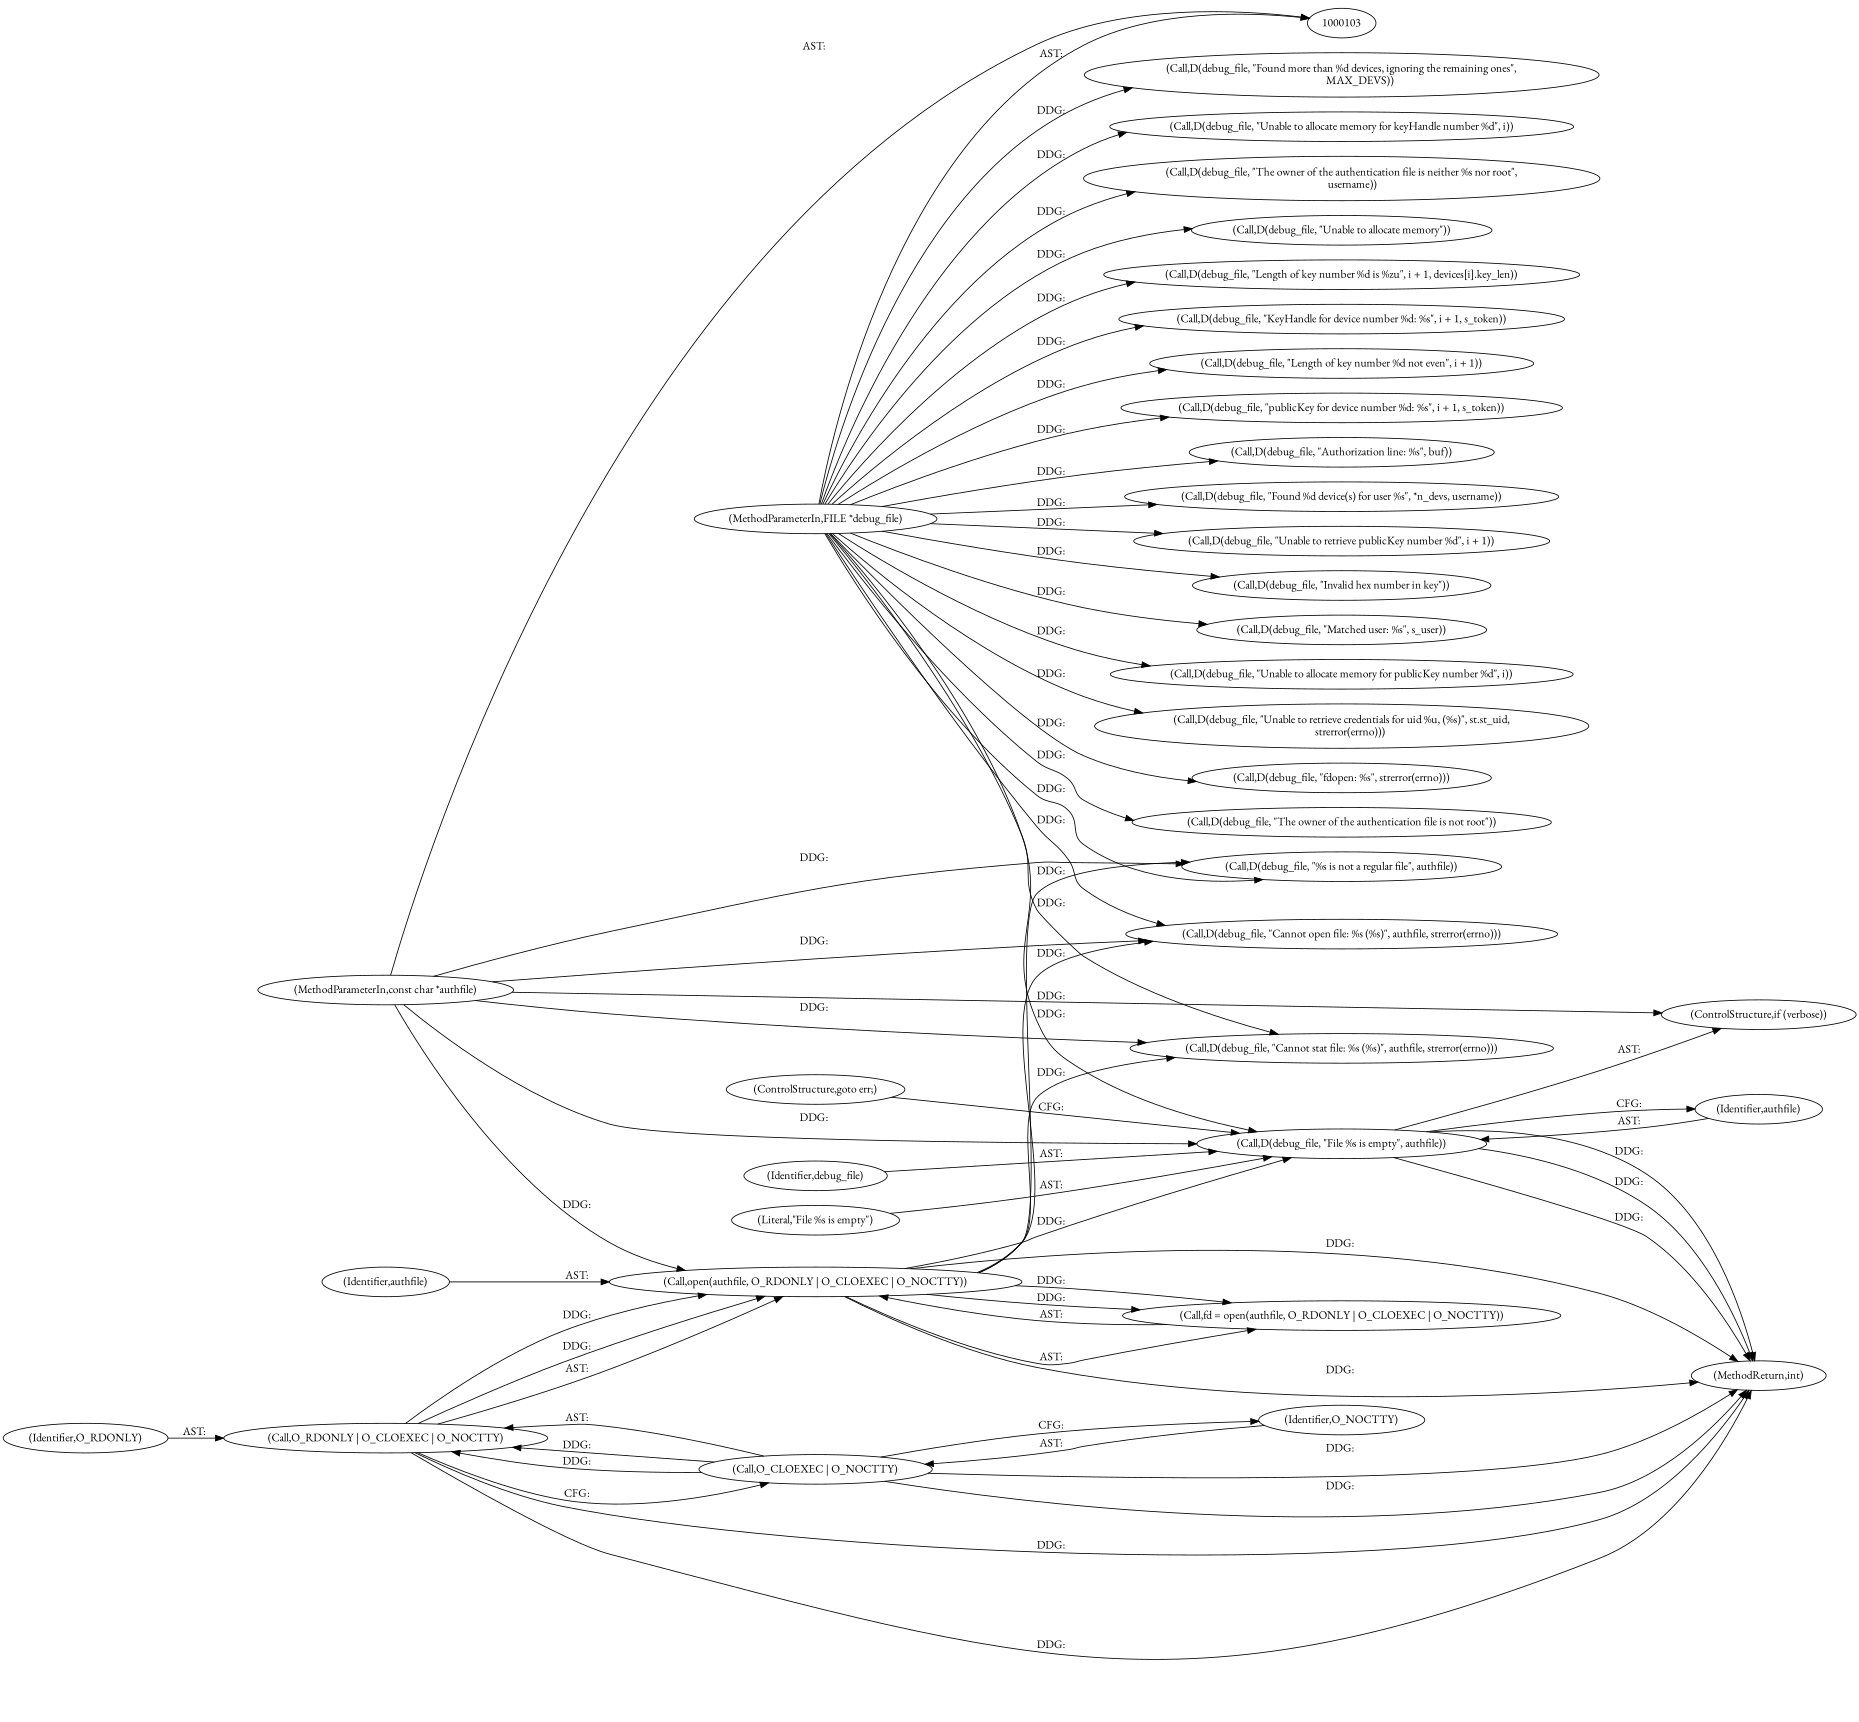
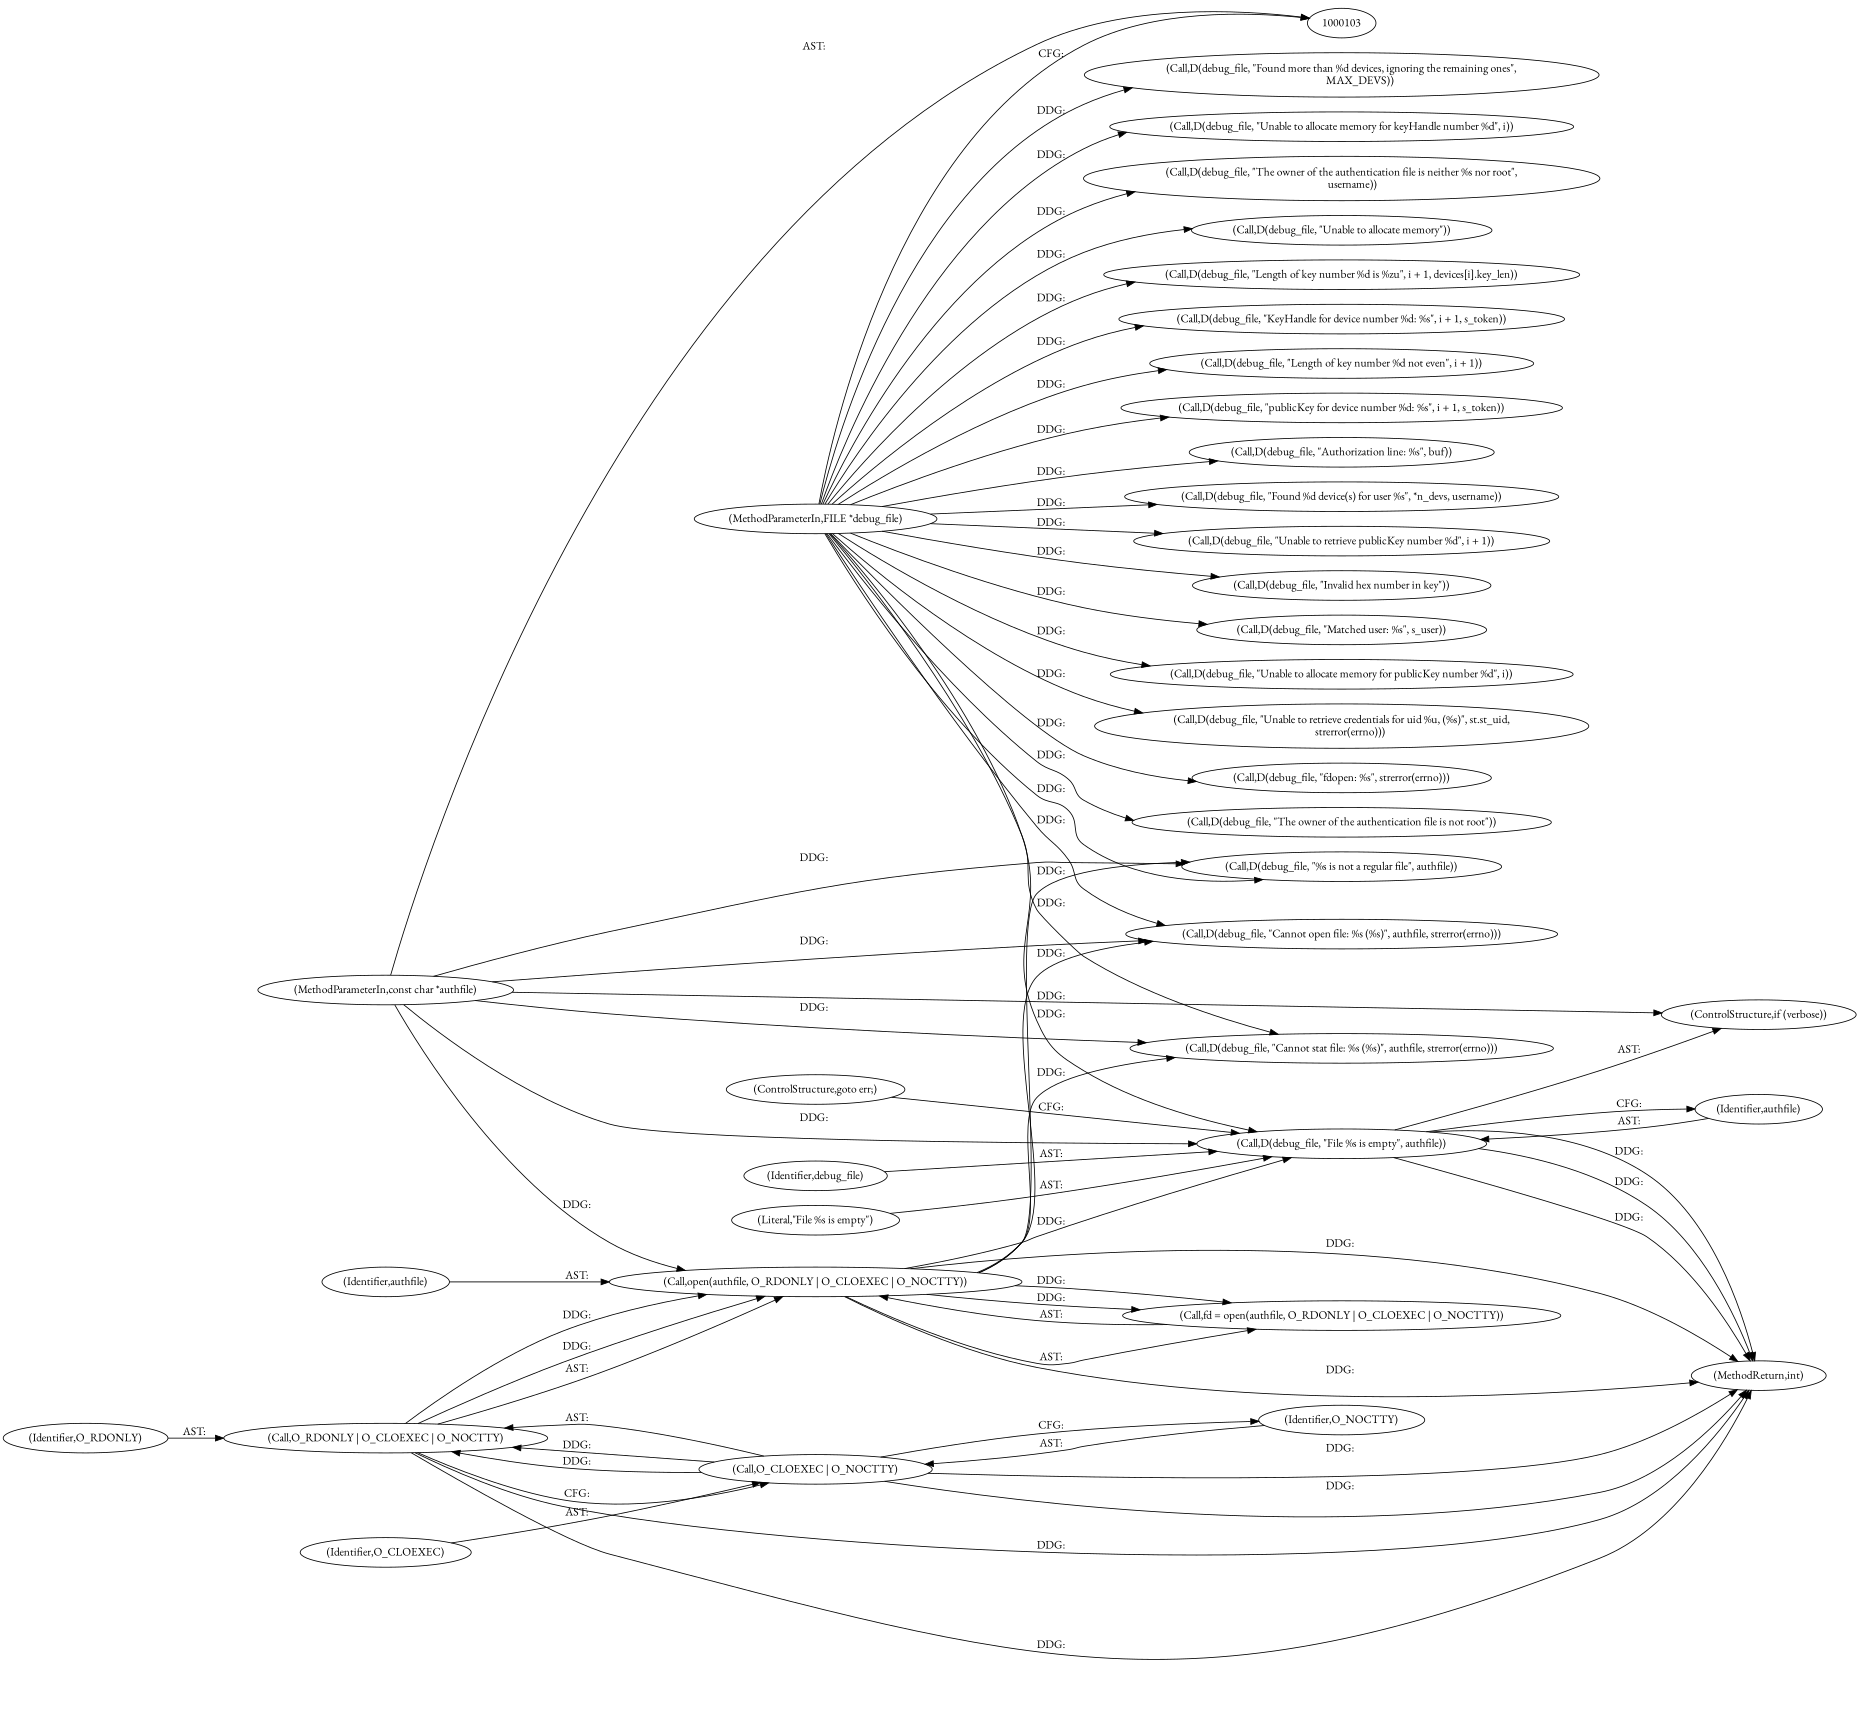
edge "(MethodParameterIn,FILE *debug_file)" -> "1000103": label "AST: " -> "CFG: "
node "(Identifier,O_CLOEXEC)": added
